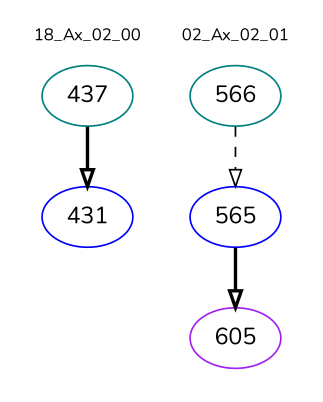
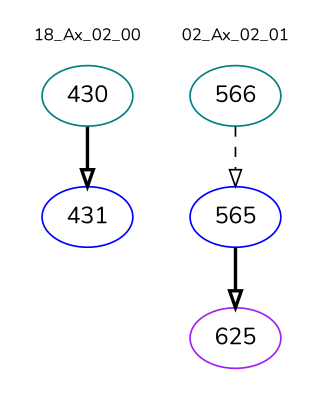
node "437": label "437" -> "430"
node "605": label "605" -> "625"
